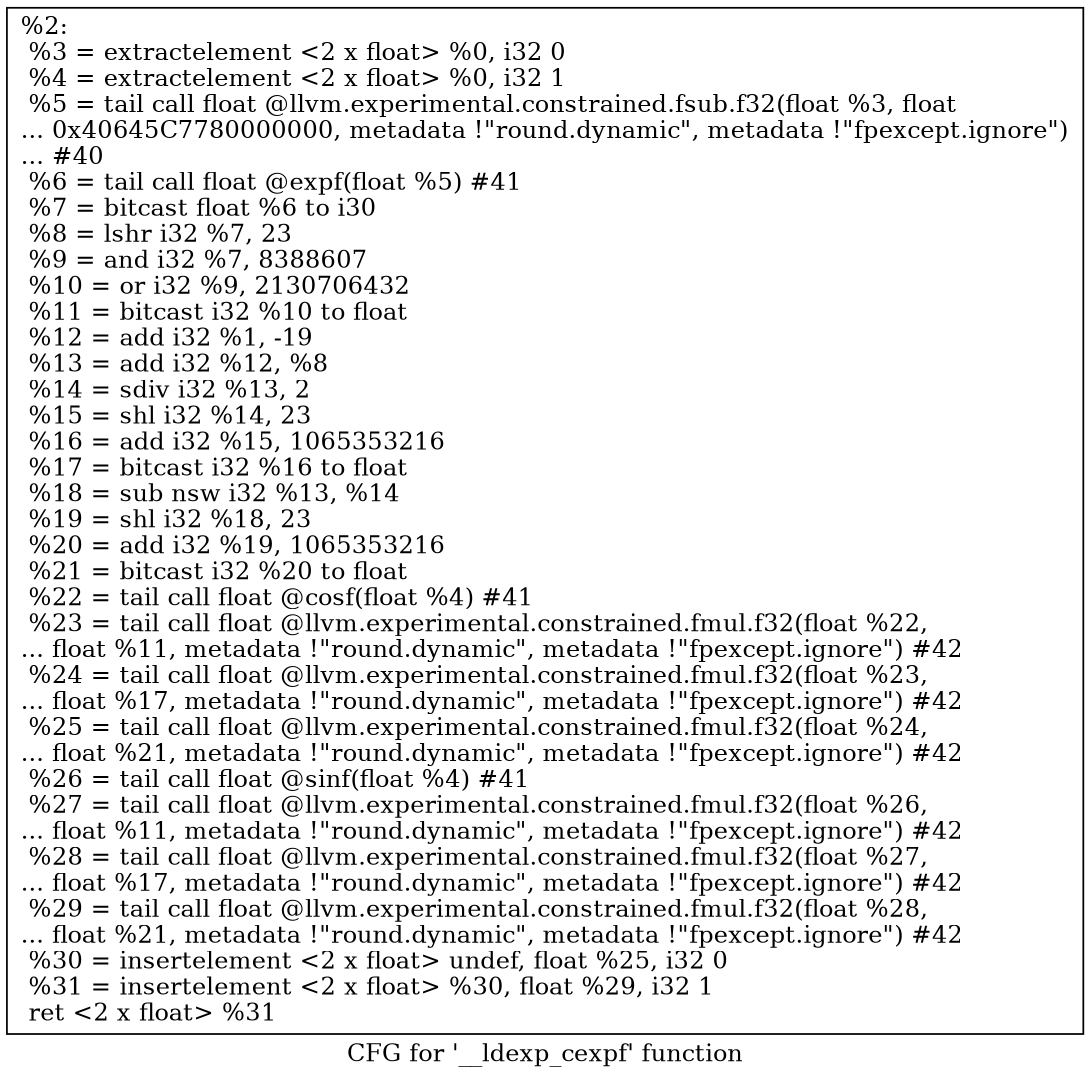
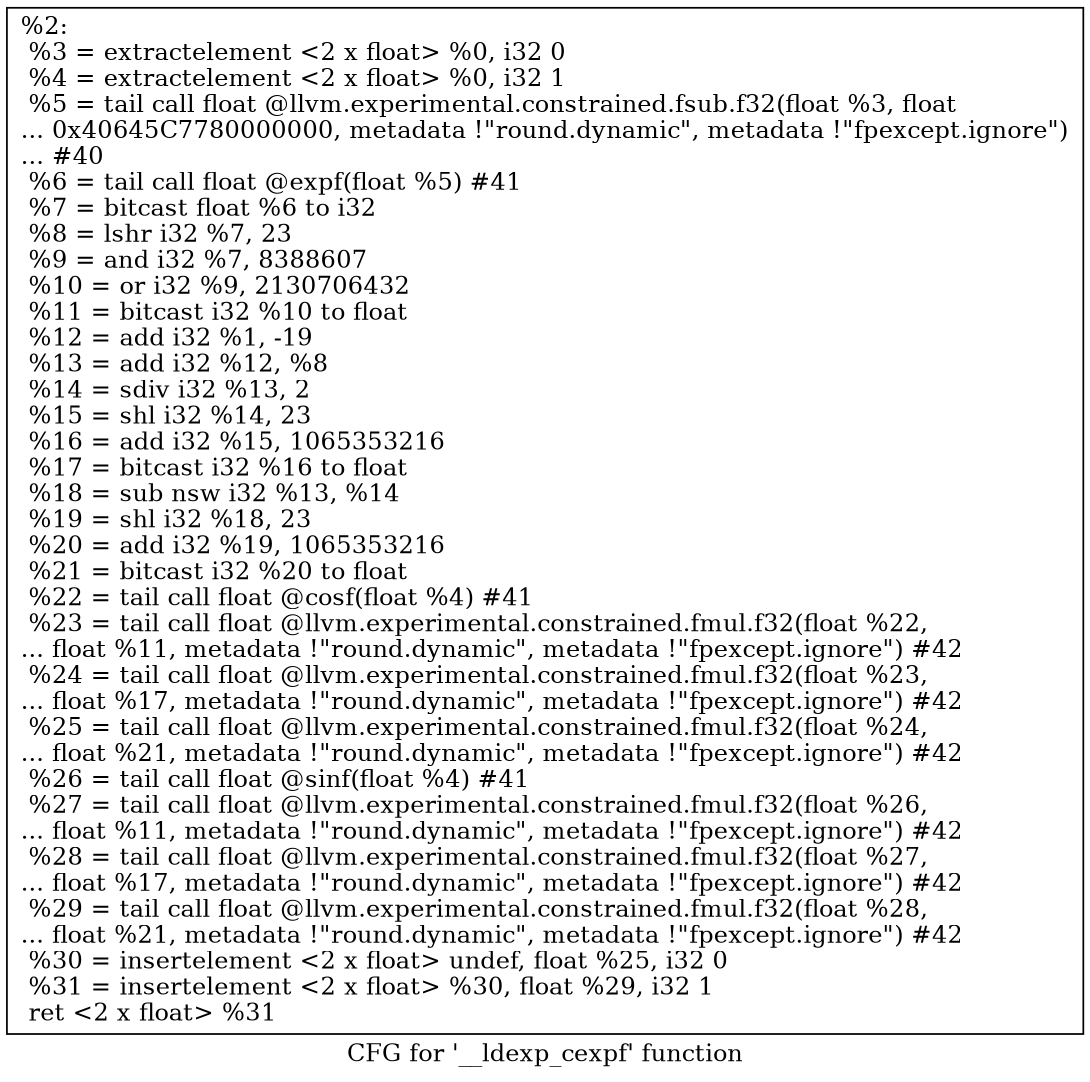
node "%2:": text "%7 = bitcast float %6 to i30" -> "%7 = bitcast float %6 to i32"
